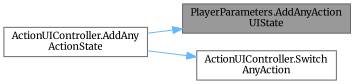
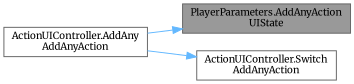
node "ActionUIController.AddAny ActionState": label "ActionUIController.AddAny ActionState" -> "ActionUIController.AddAny AddAnyAction"
node "ActionUIController.Switch AnyAction": label "ActionUIController.Switch AnyAction" -> "ActionUIController.Switch AddAnyAction"
